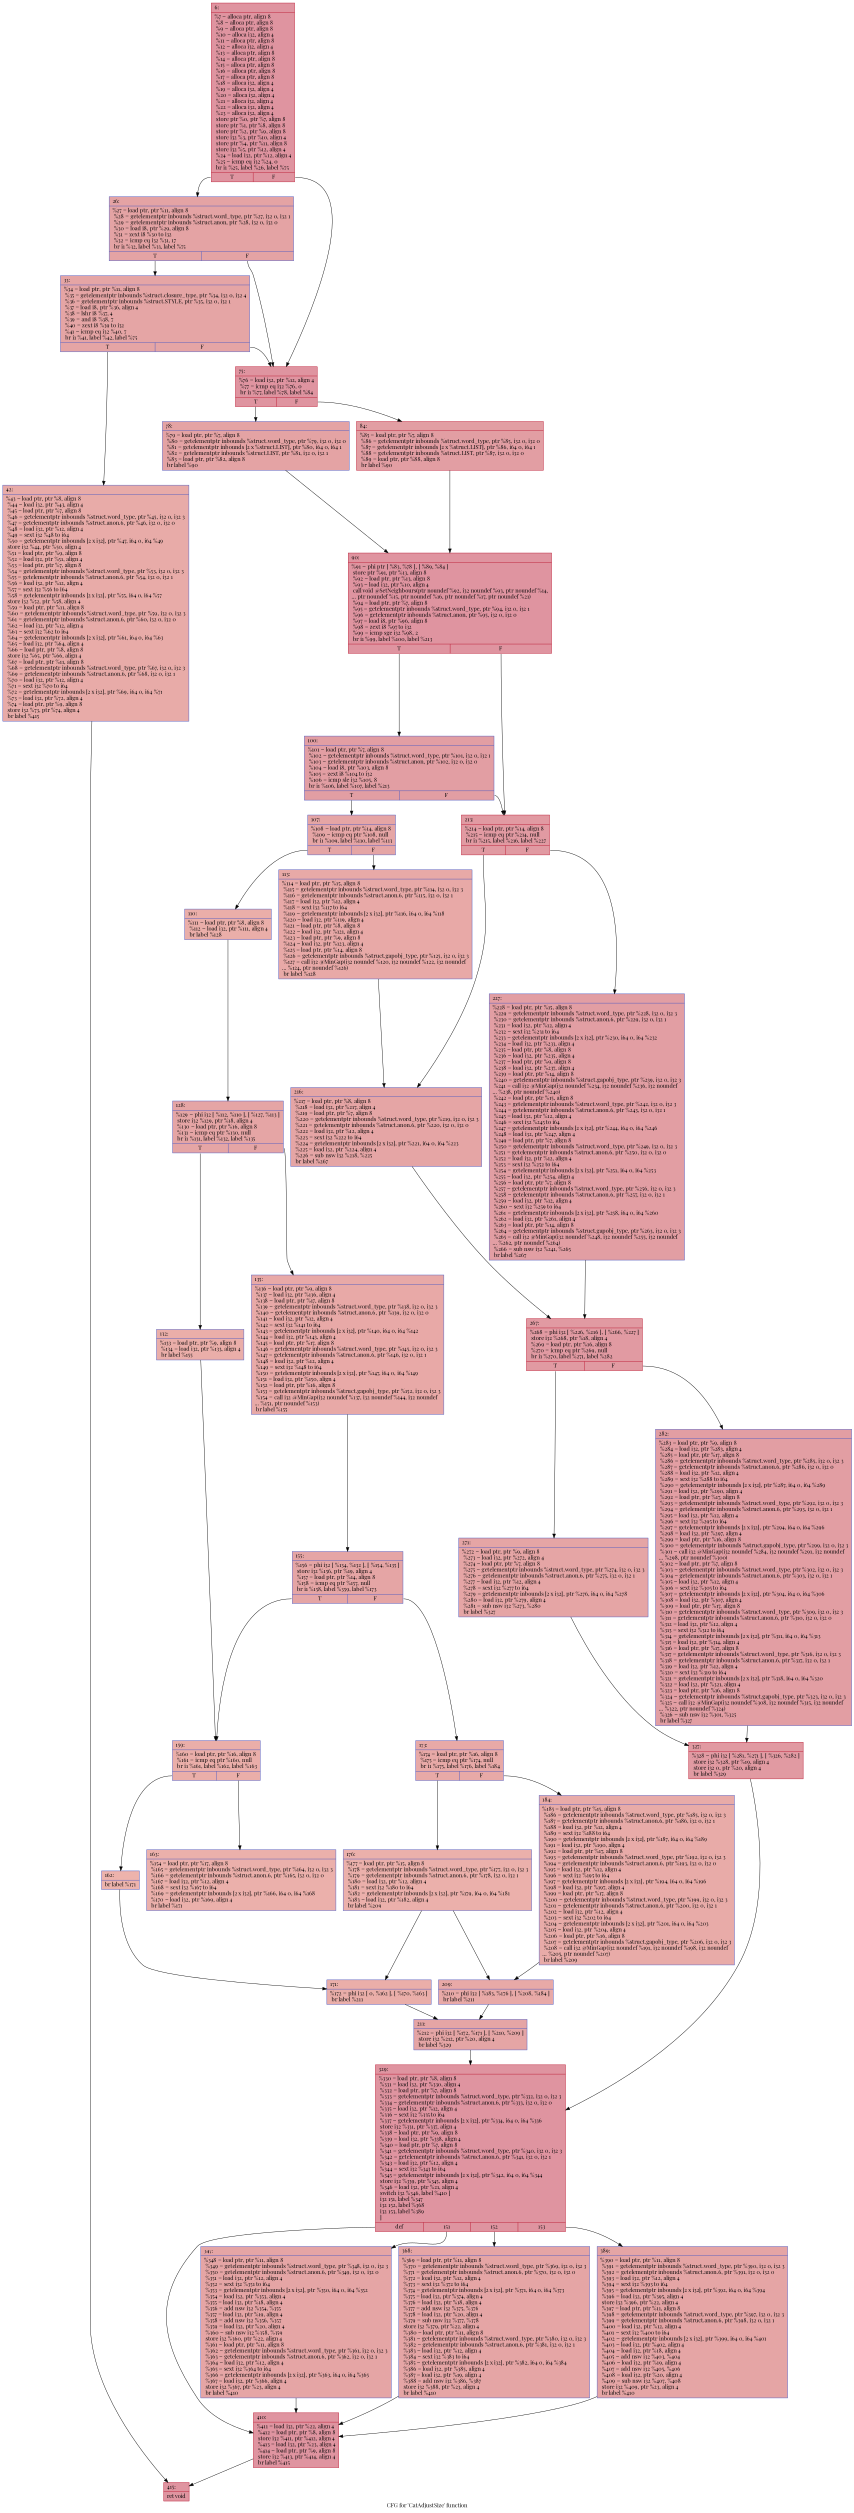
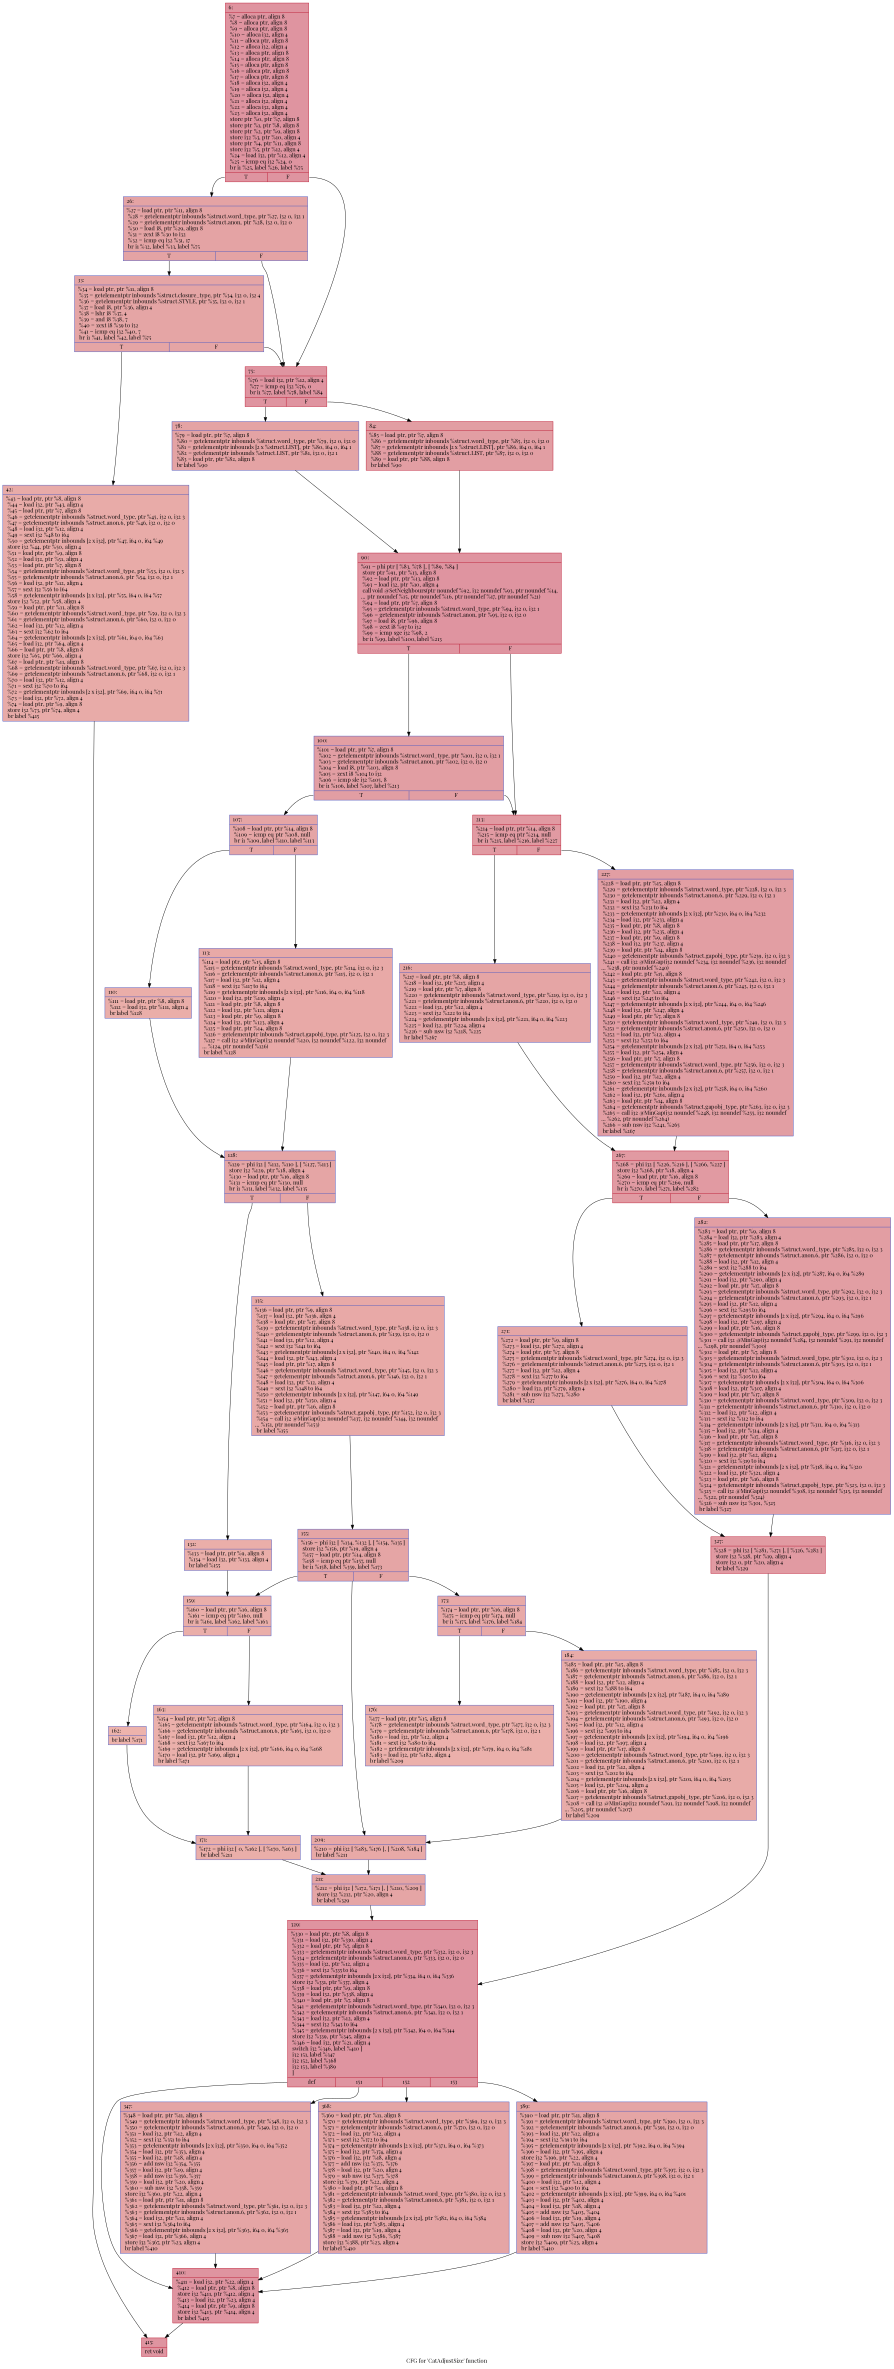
edge "113:" -> "216:": now "113:" -> "128:"
edge "176:" -> "171:": now "163:" -> "171:"
edge "176:" -> "209:": now "155:" -> "209:"
